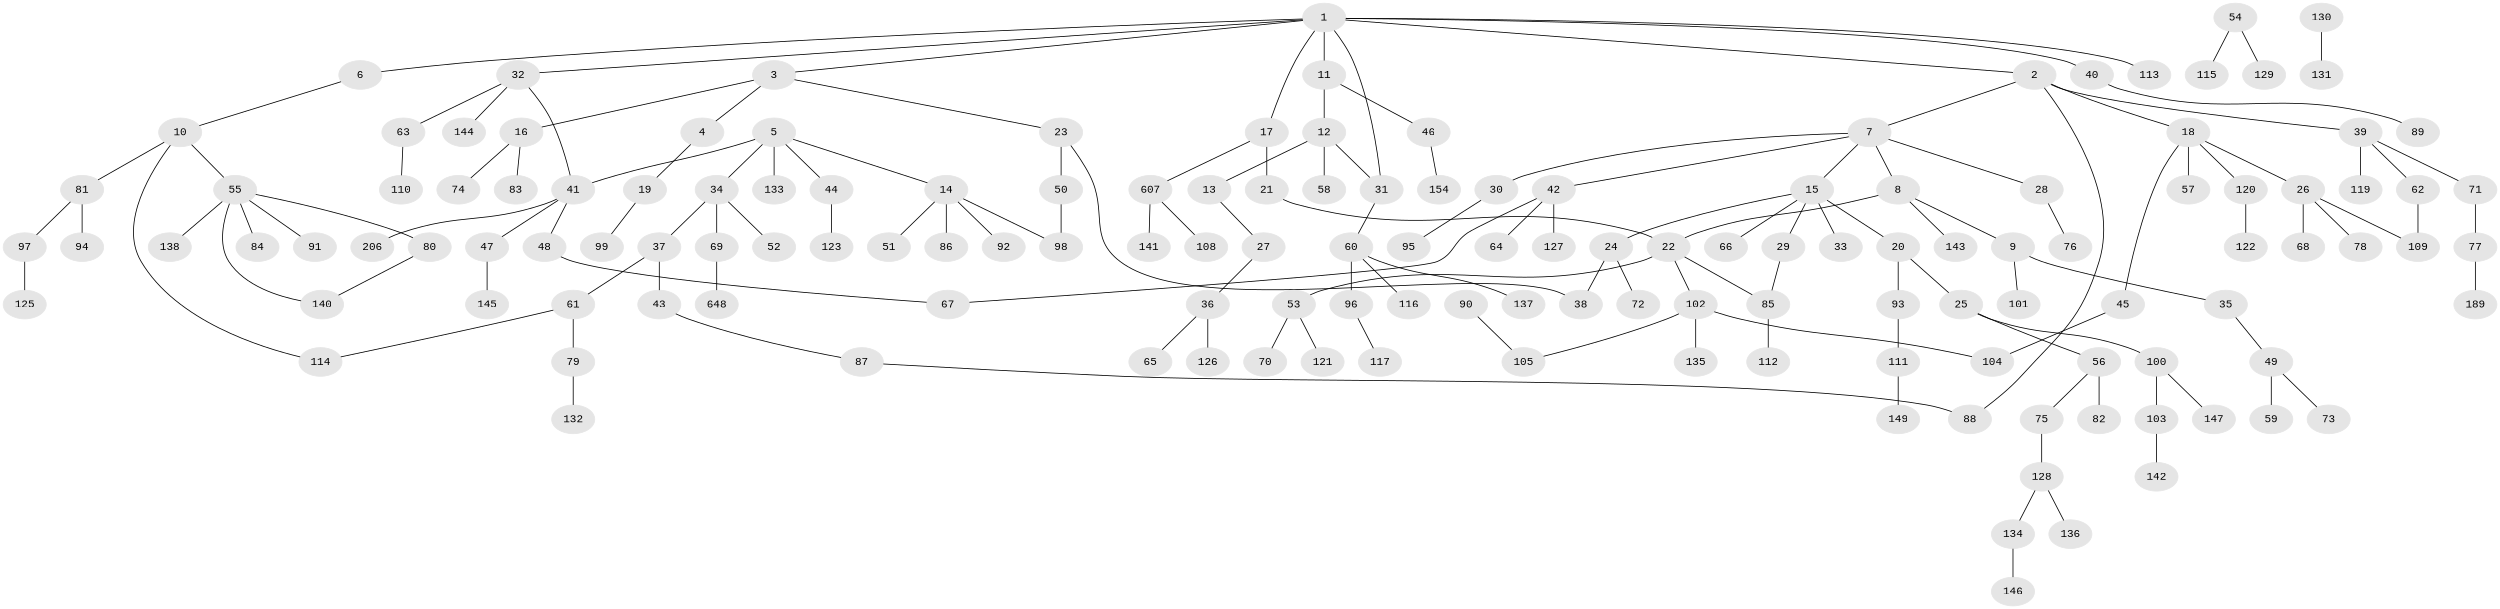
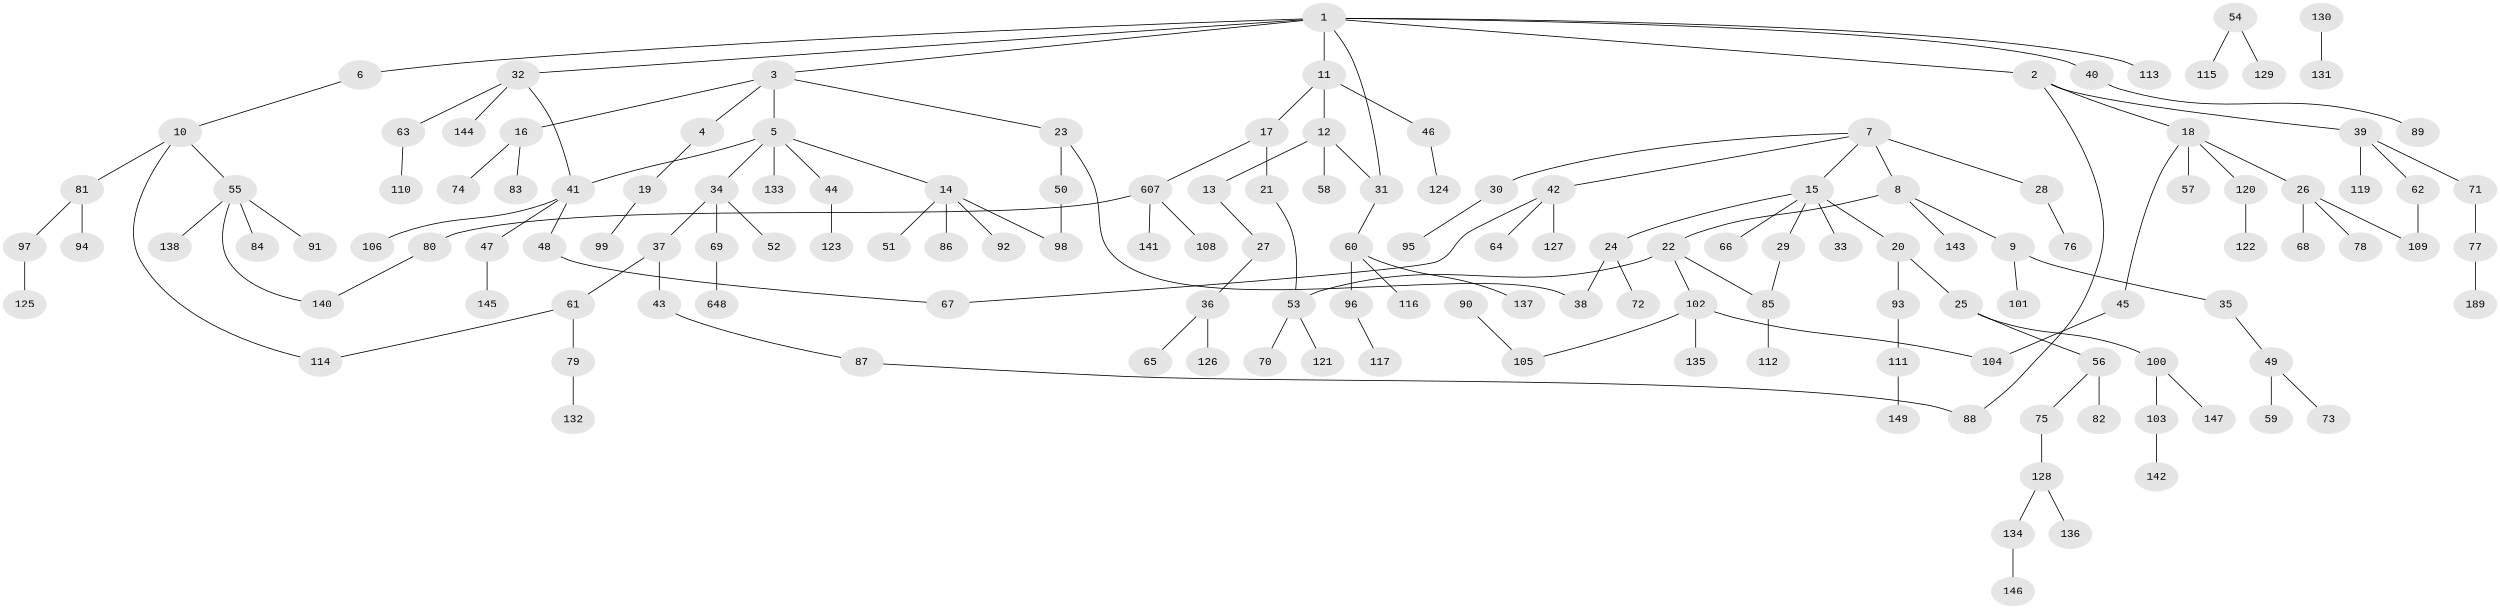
edge "1" -- "17": now "11" -- "17"
edge "3" -- "5": added
edge "2" -- "7": removed
node "154": label "154" -> "124"
edge "55" -- "80": now "607" -- "80"
edge "21" -- "22": now "21" -- "53"
node "206": label "206" -> "106"
